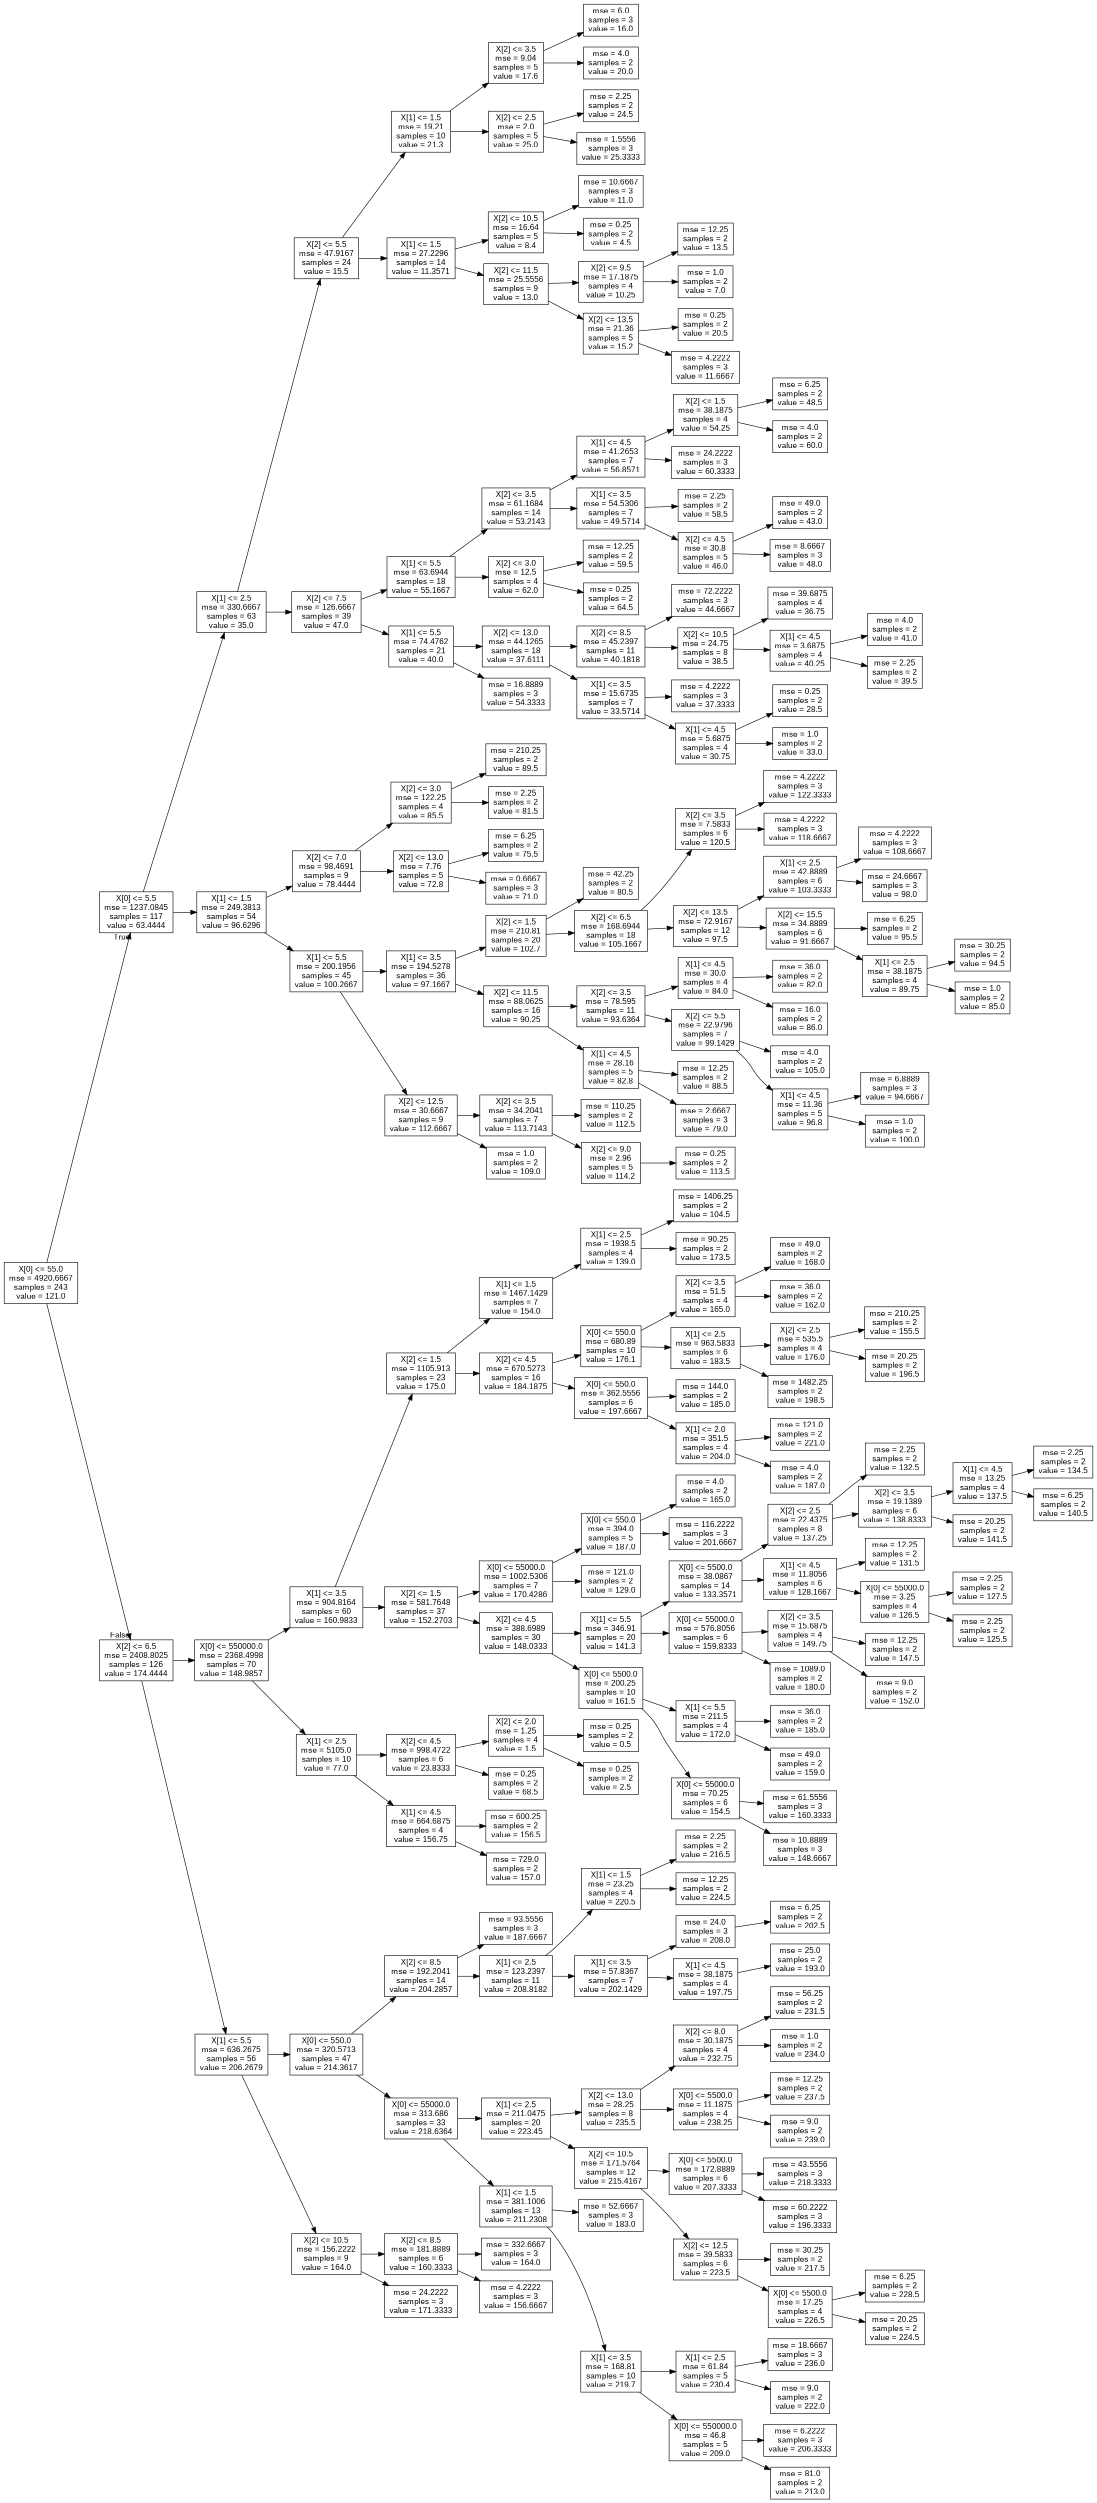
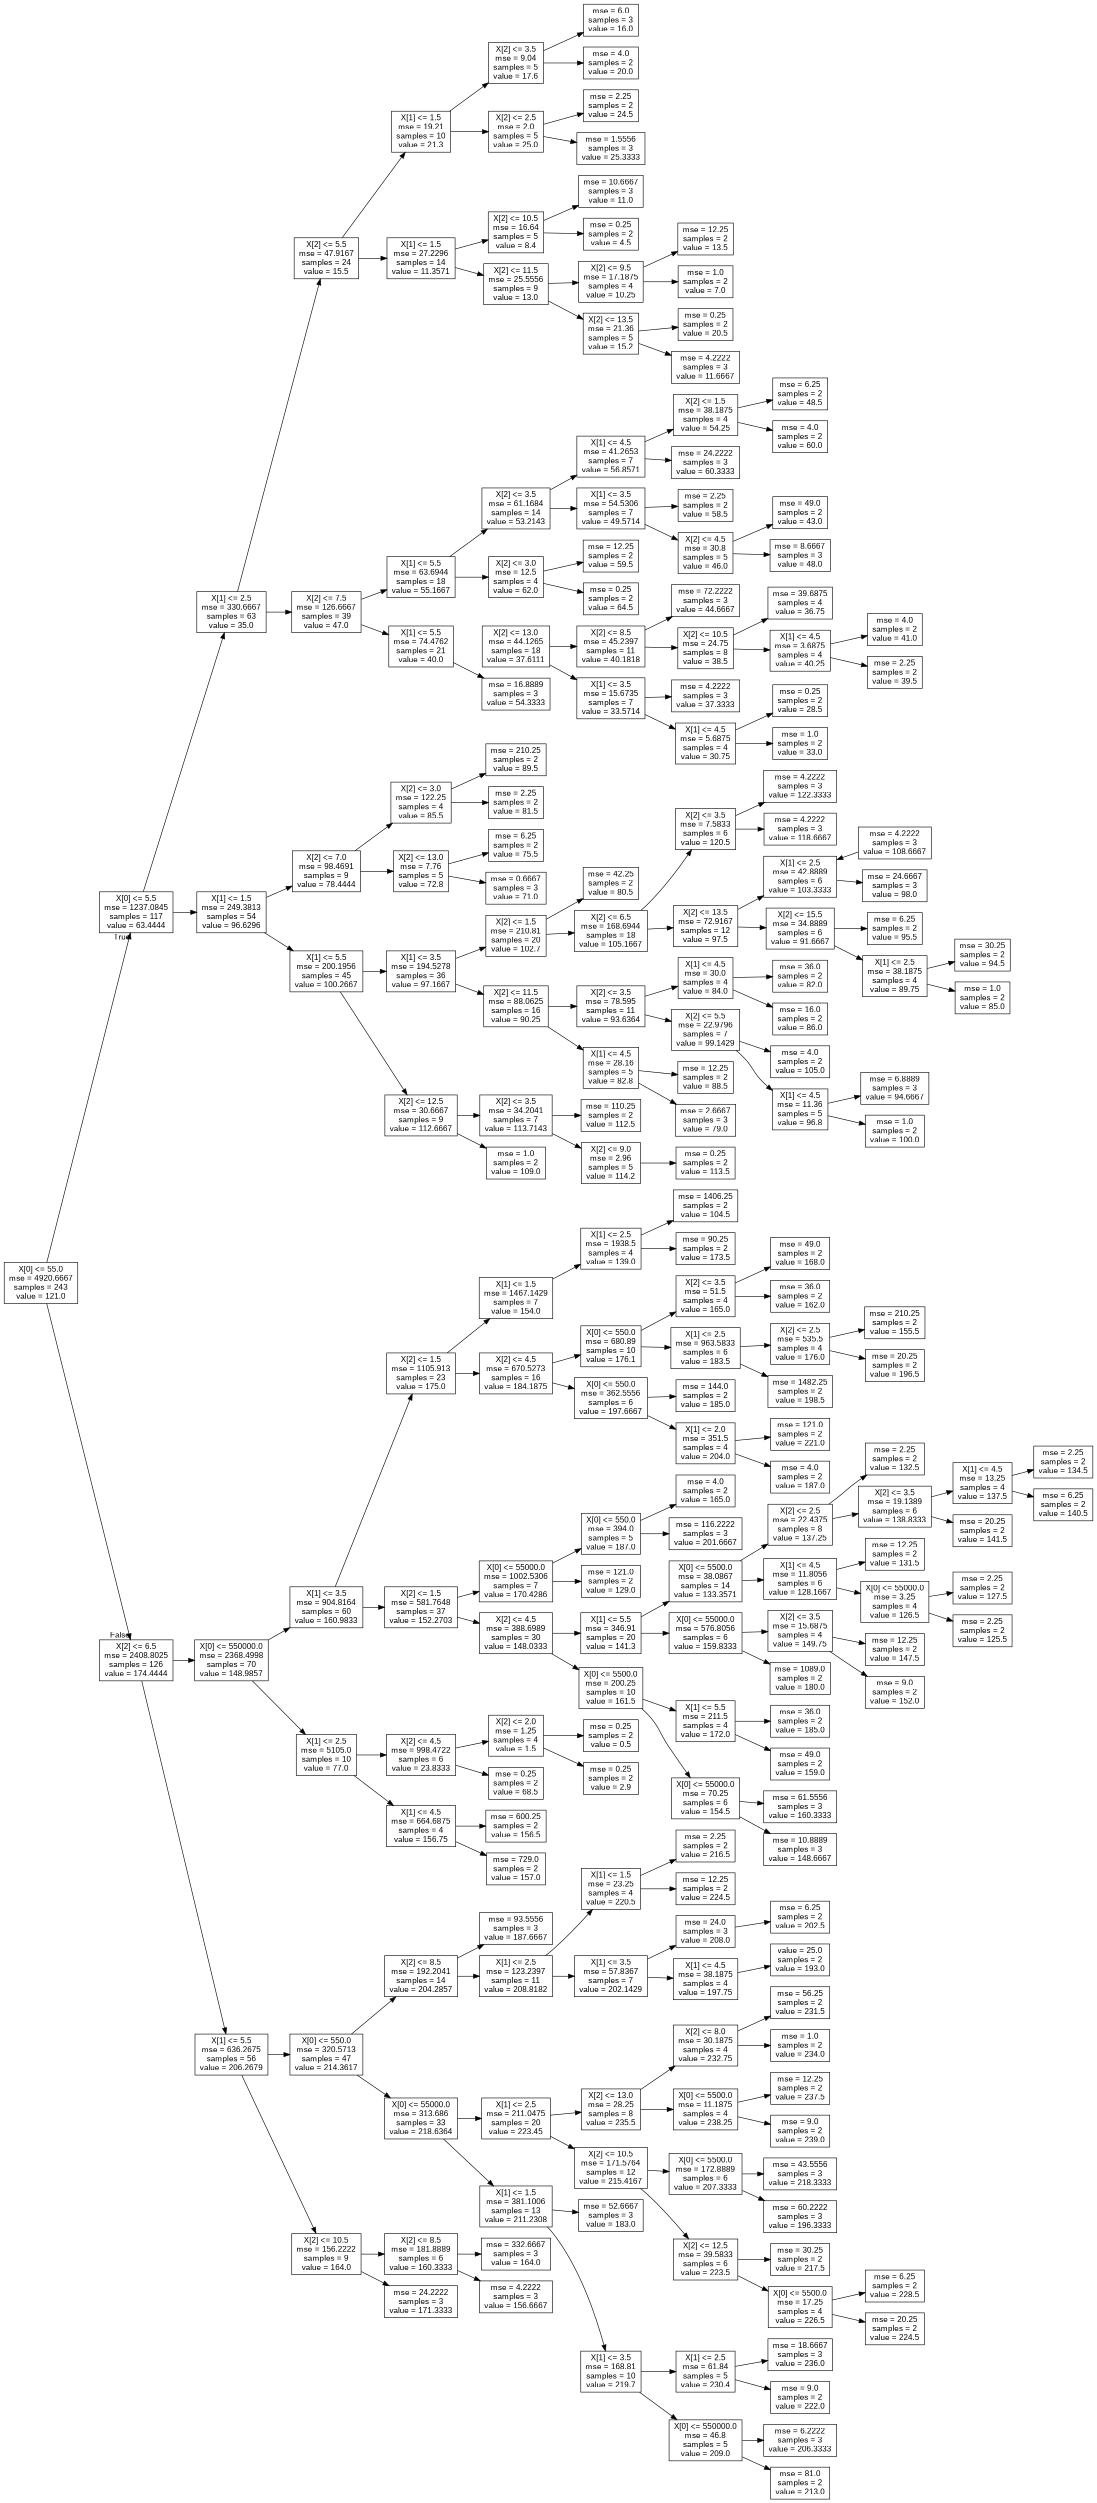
edge "X[1] <= 5.5 mse = 74.4762 samples = 21 value = 40.0" -> "X[2] <= 13.0 mse = 44.1265 samples = 18 value = 37.6111": removed
edge "X[1] <= 2.5 mse = 42.8889 samples = 6 value = 103.3333" -> "mse = 4.2222 samples = 3 value = 108.6667": reversed
node "mse = 0.25 samples = 2 value = 2.5": label "mse = 0.25 samples = 2 value = 2.5" -> "mse = 0.25 samples = 2 value = 2.9"
node "mse = 25.0 samples = 2 value = 193.0": label "mse = 25.0 samples = 2 value = 193.0" -> "value = 25.0 samples = 2 value = 193.0"
